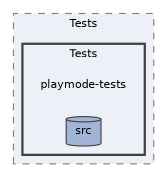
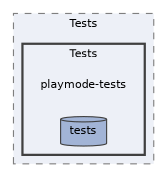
node "src": label "src" -> "tests"
